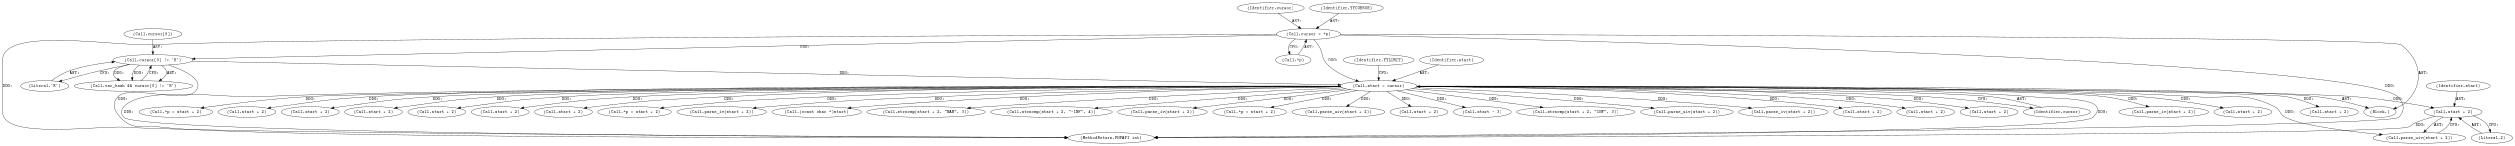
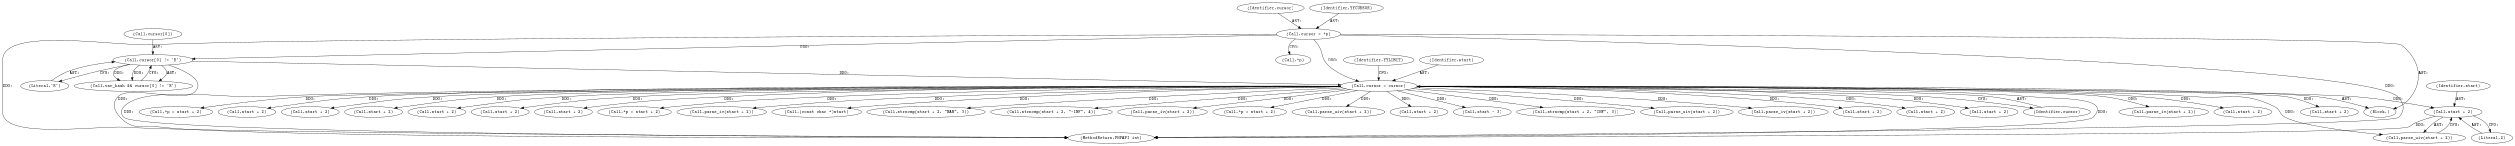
edge "(Call,*p)" -> "(Call,cursor = *p)": removed, label "AST:"
node "(Call,start = cursor)": label "(Call,start = cursor)" -> "(Call,cursor = cursor)"
